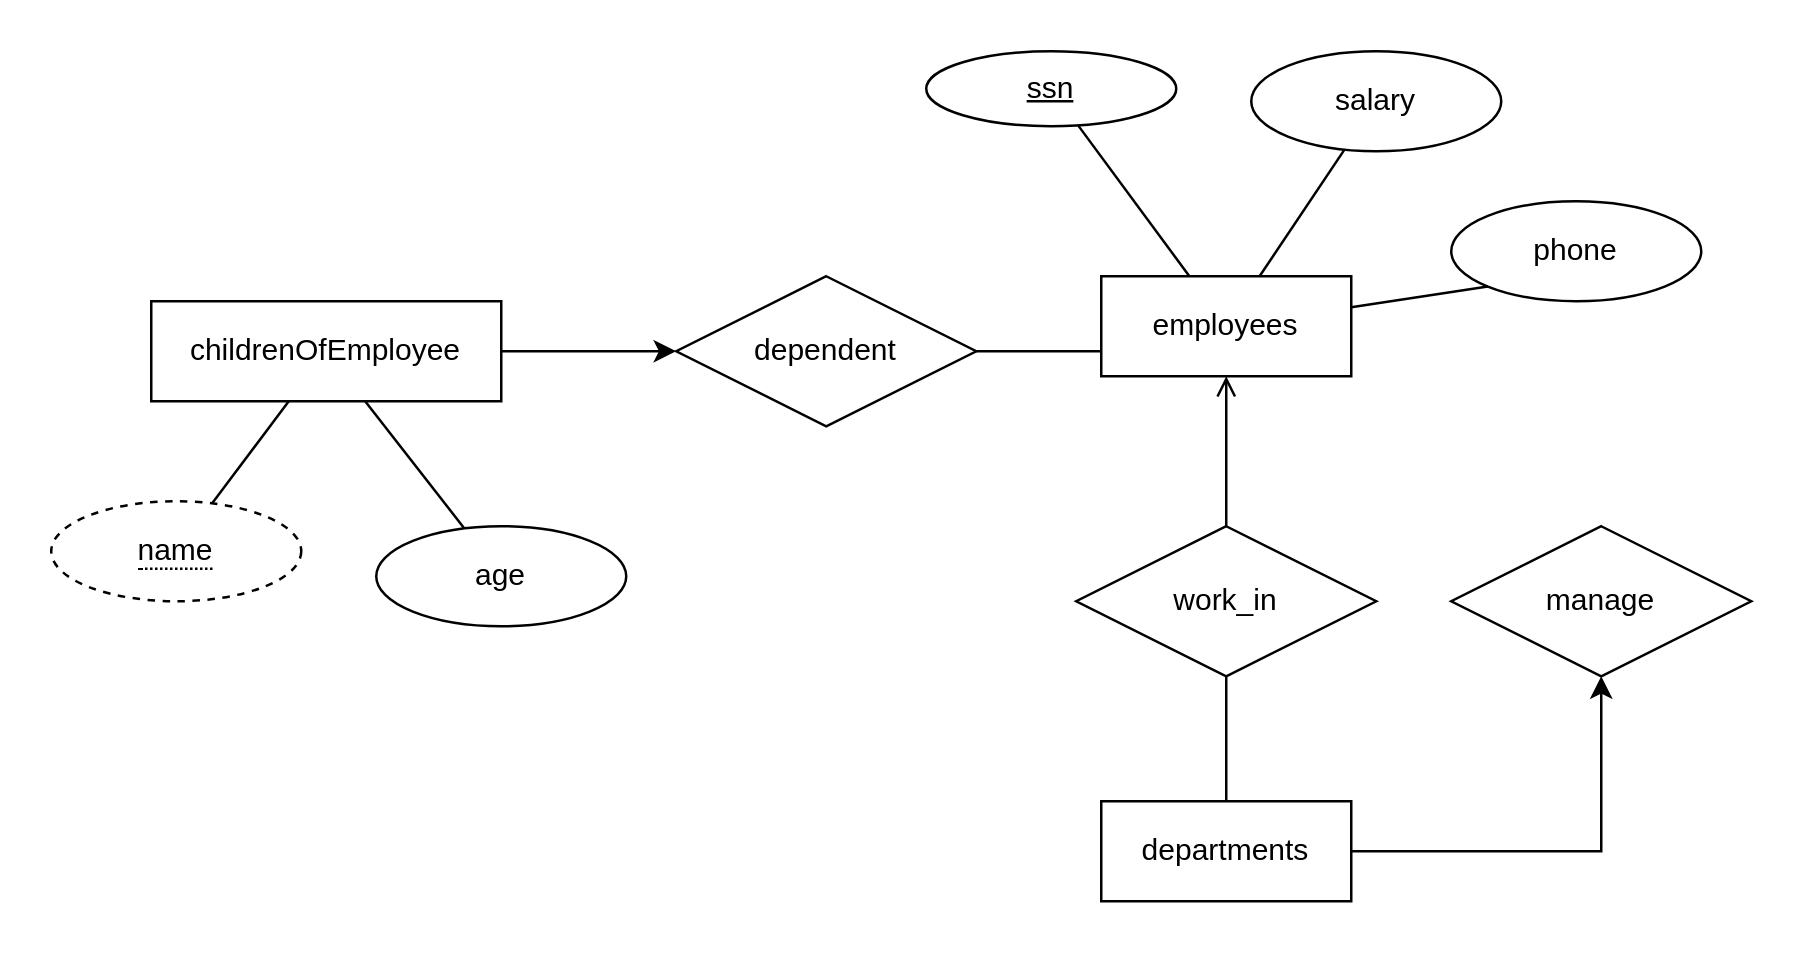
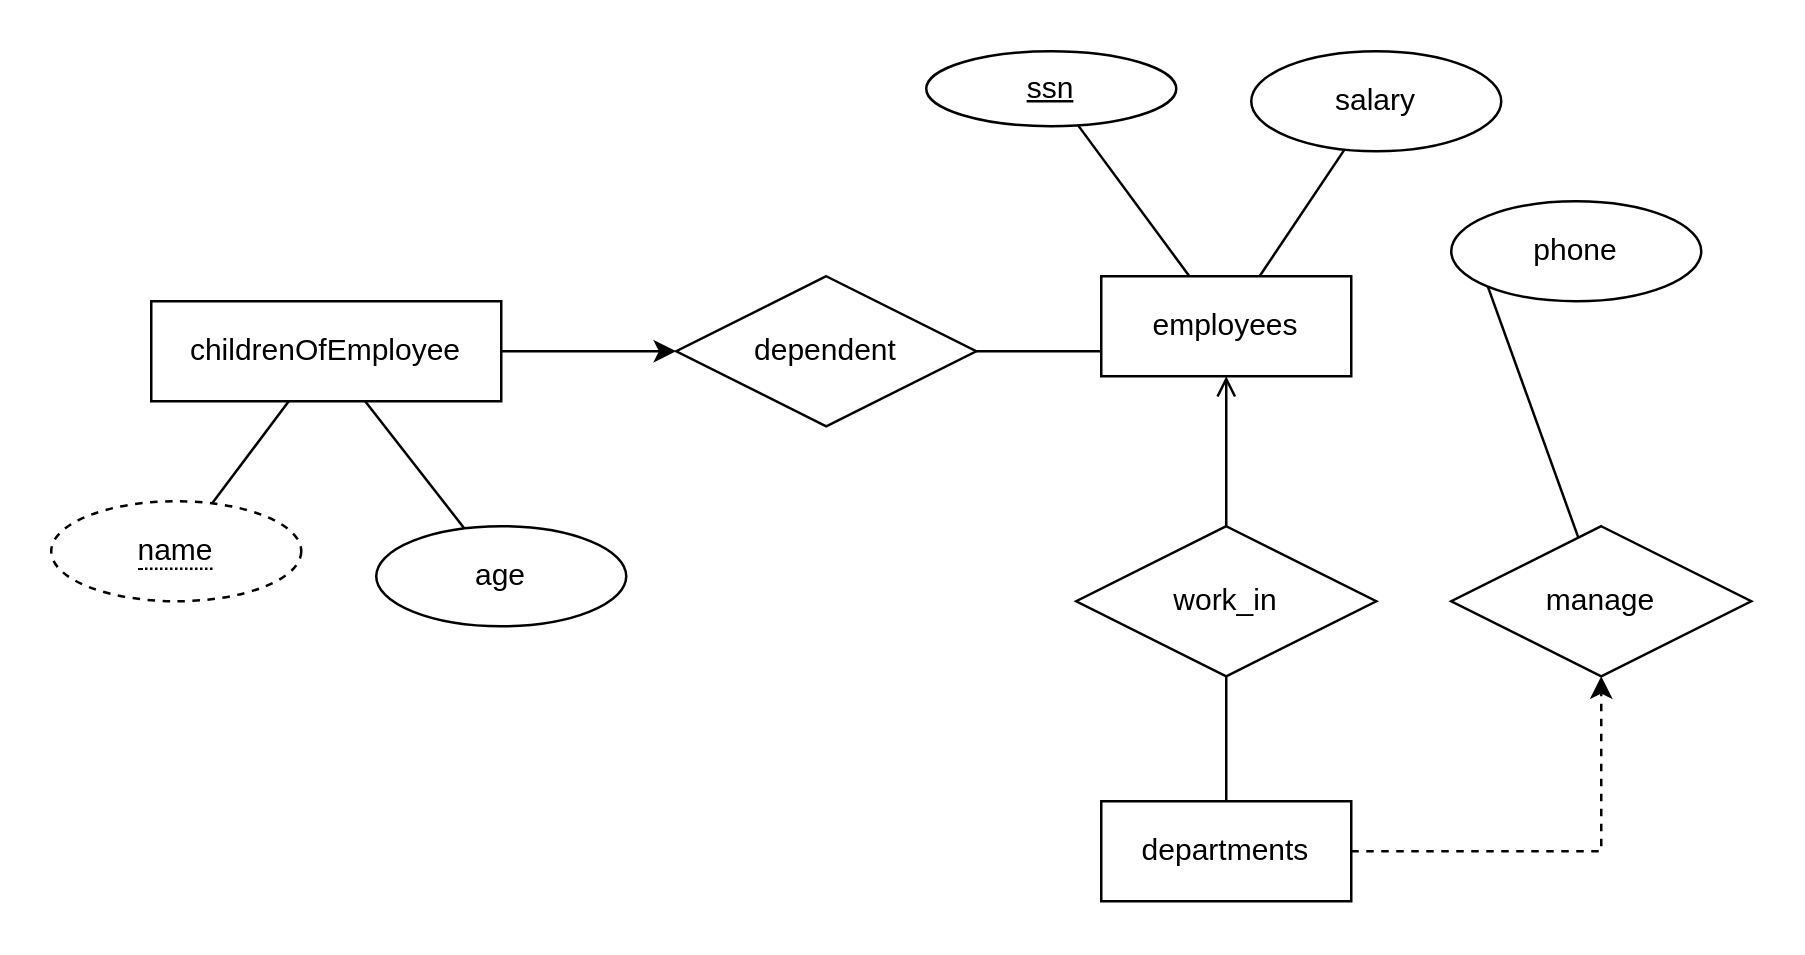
edge "phone" -- "employees": now "phone" -- "manage"
edge "departments" -> "manage": style solid -> dashed
